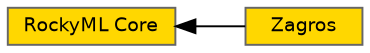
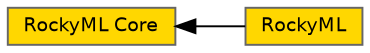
node "Zagros": label "Zagros" -> "RockyML"
